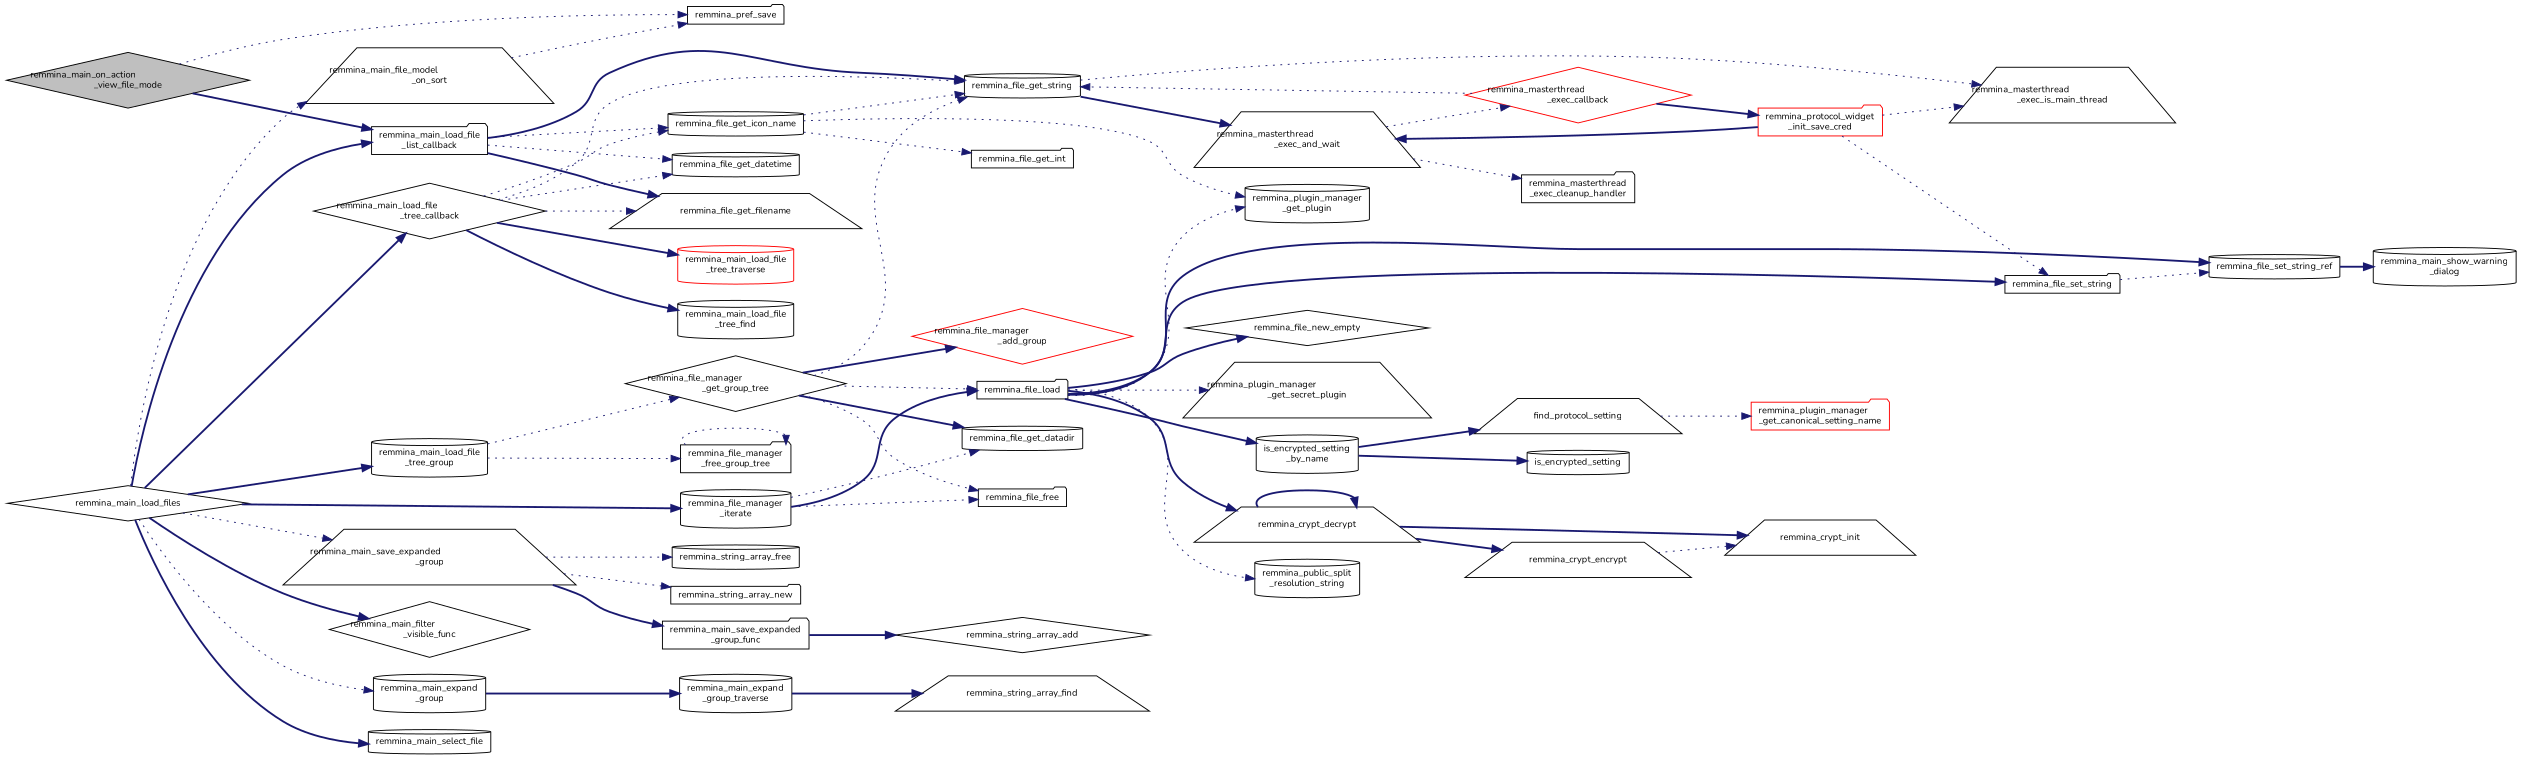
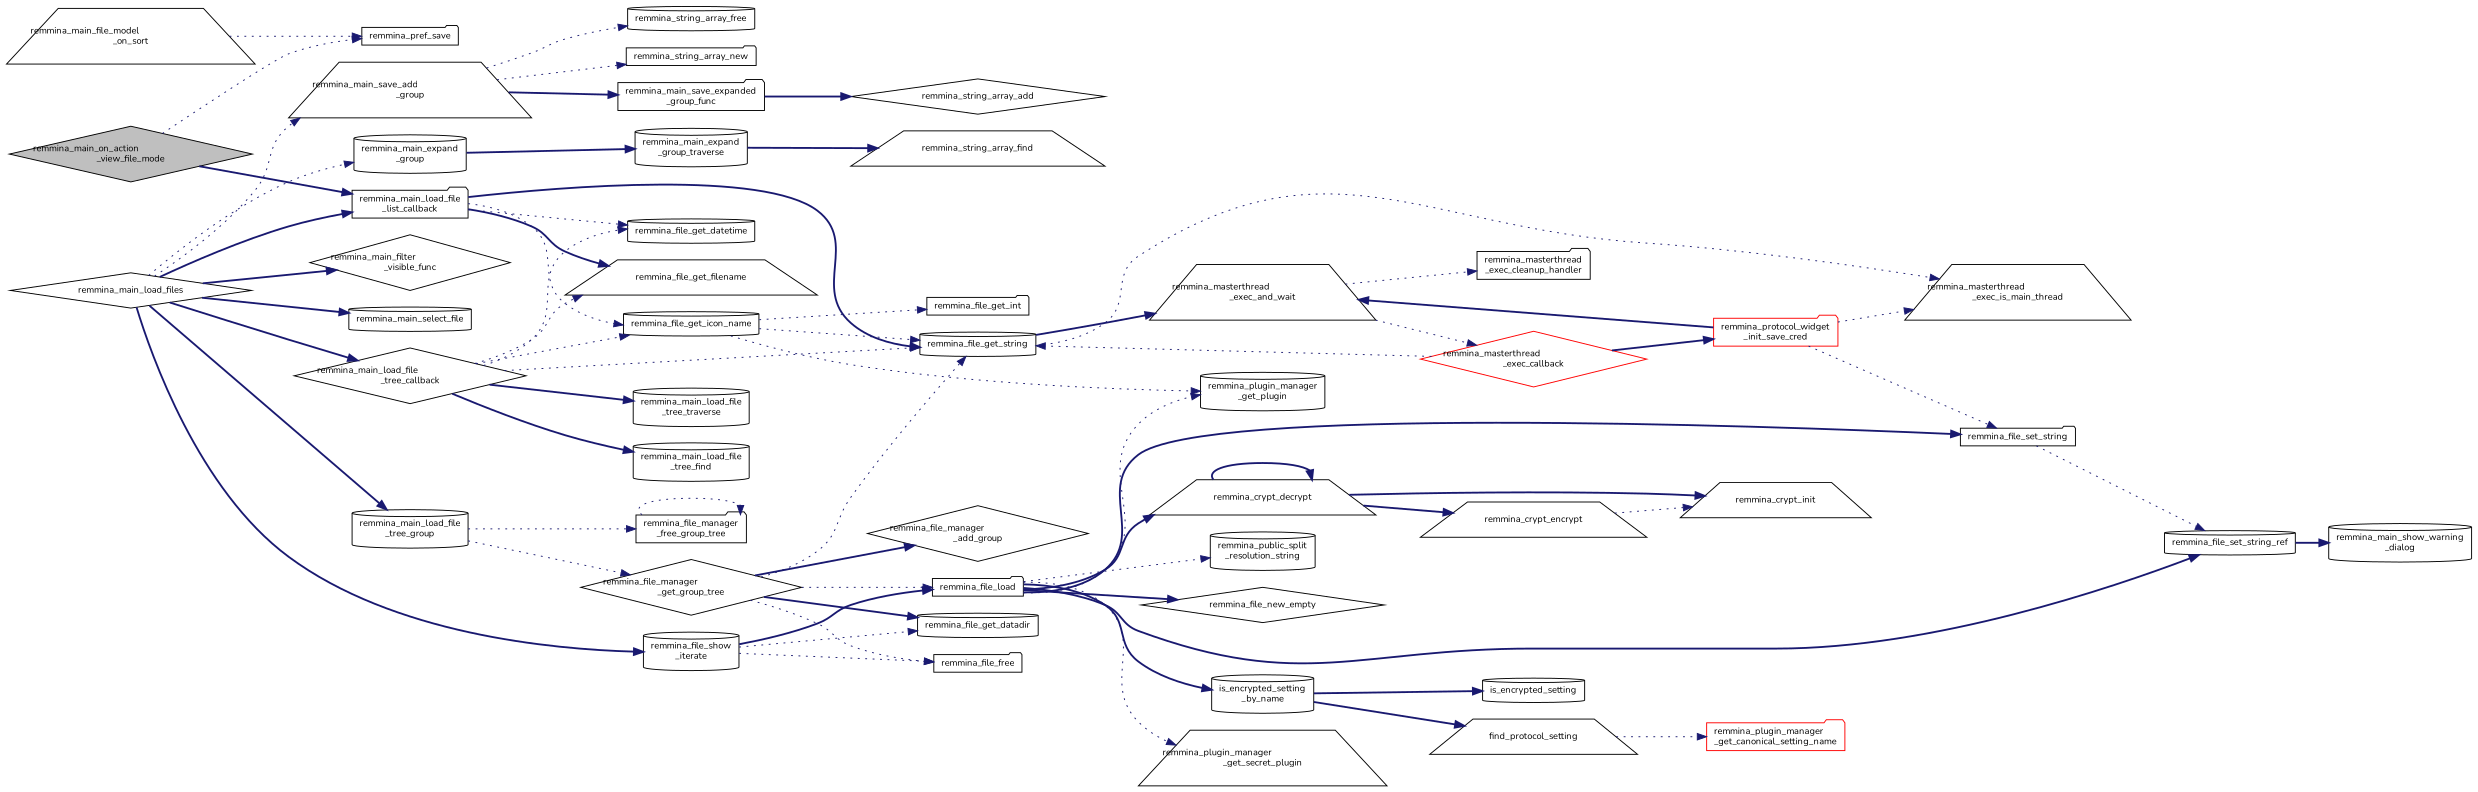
node "remmina_main_load_file _tree_traverse": color red -> black
edge "remmina_main_load_files" -> "remmina_main_file_model _on_sort": removed
node "remmina_file_manager _add_group": color red -> black
node "remmina_file_manager _iterate": label "remmina_file_manager _iterate" -> "remmina_file_show _iterate"
node "remmina_main_save_expanded _group": label "remmina_main_save_expanded _group" -> "remmina_main_save_add _group"
